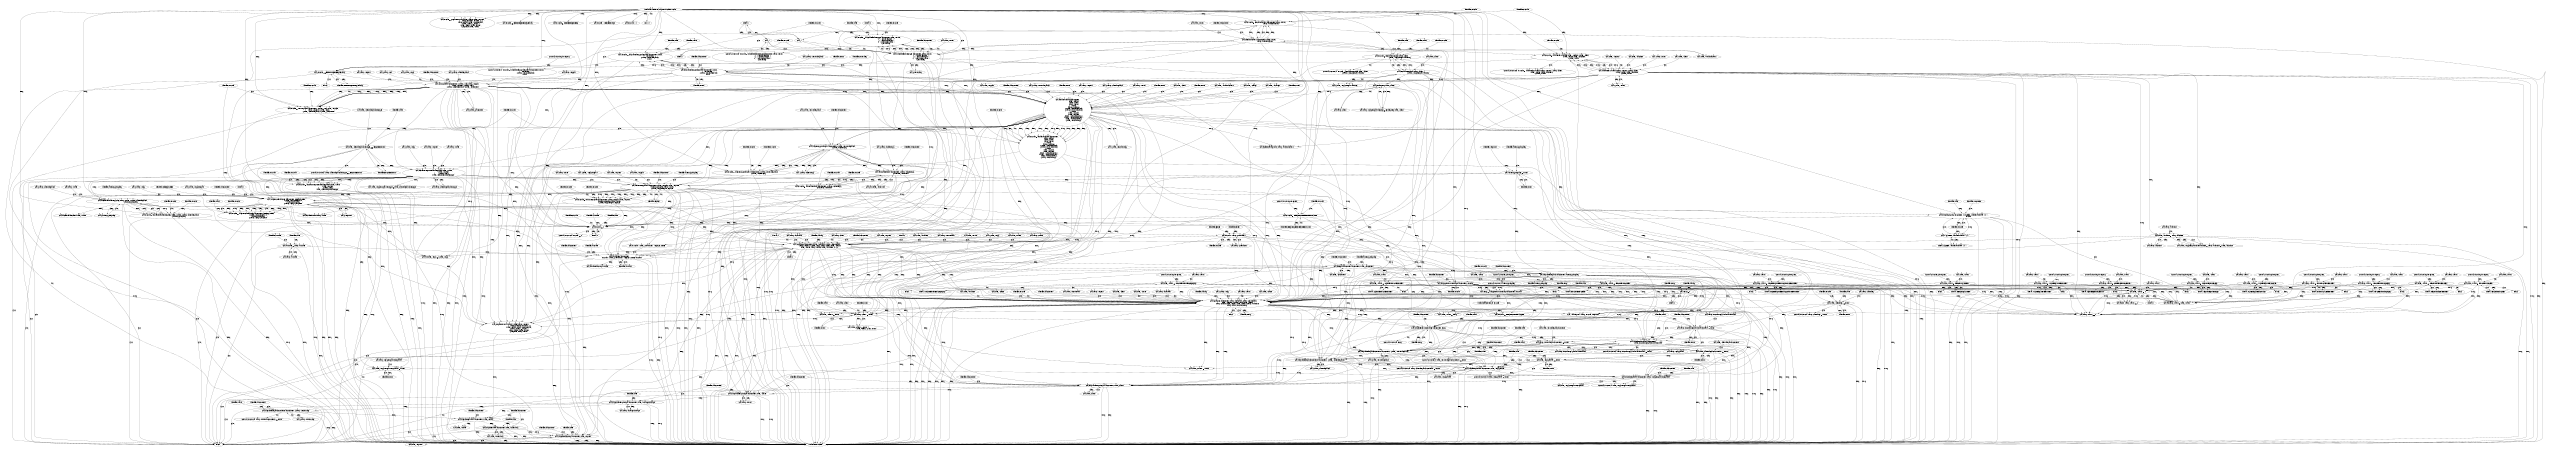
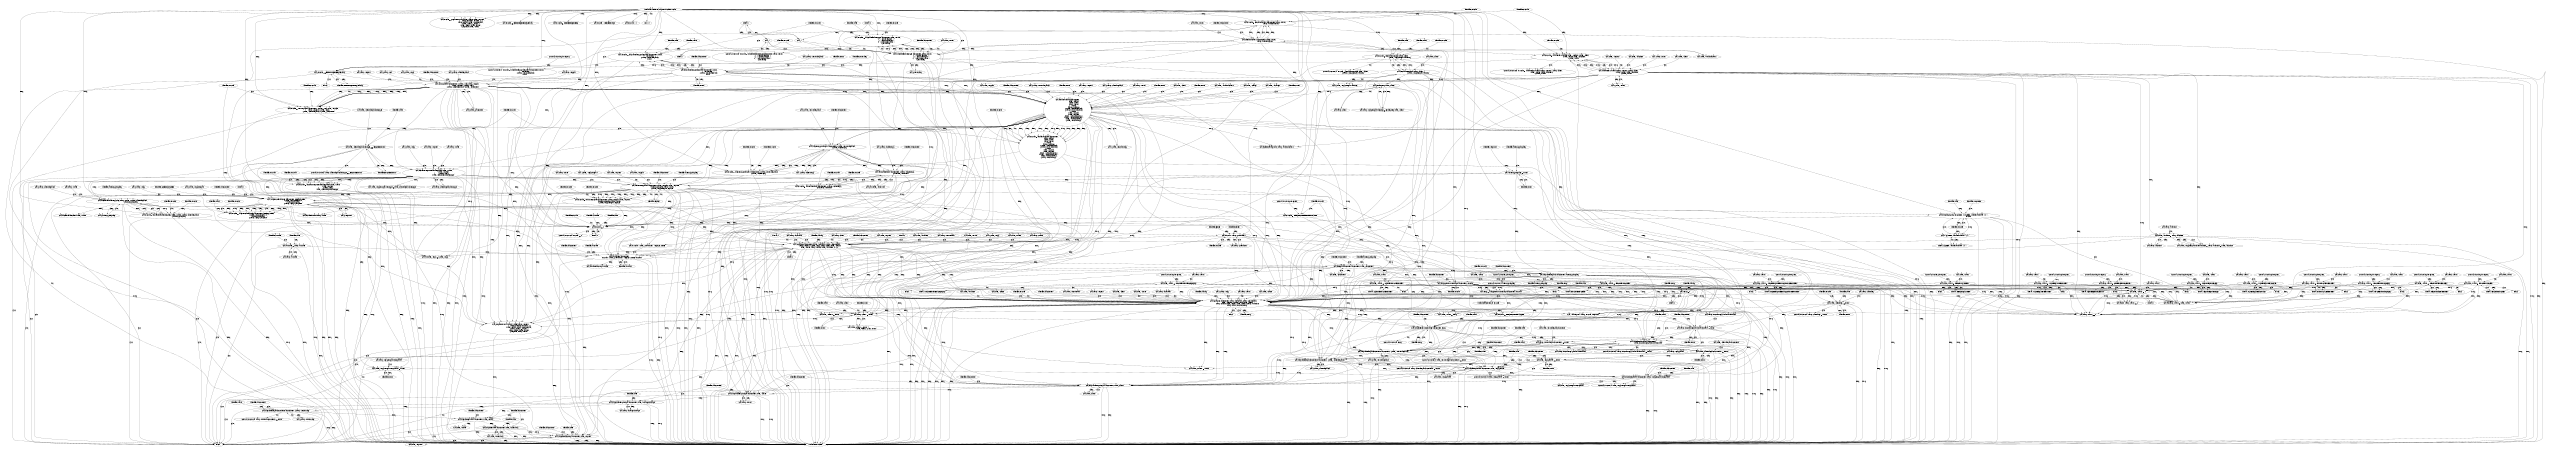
node "(Identifier,KRB5_AS_REP)": label "(Identifier,KRB5_AS_REP)" -> "(Identifier,CLIENT5_AS_REP)"
node "(Identifier,KRB5KDC_ERR_ETYPE_NOSUPP)": removed
